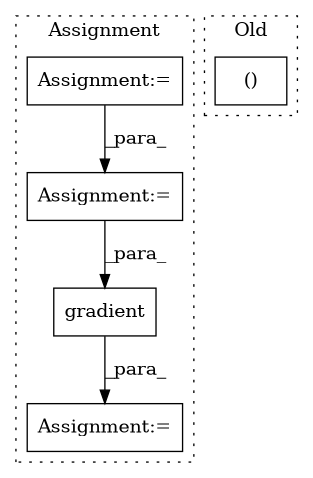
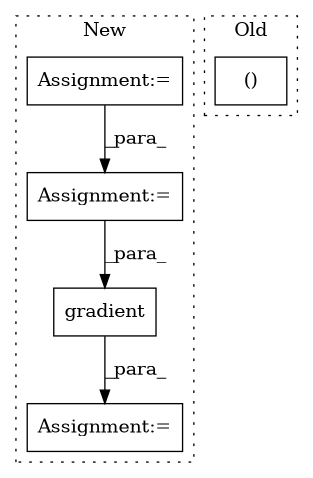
cluster "Assignment": label "Assignment" -> "New"
